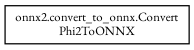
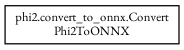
node "onnx2.convert_to_onnx.Convert Phi2ToONNX": label "onnx2.convert_to_onnx.Convert Phi2ToONNX" -> "phi2.convert_to_onnx.Convert Phi2ToONNX"
